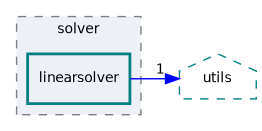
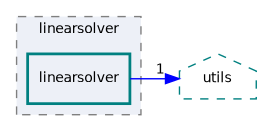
cluster "solver": label "solver" -> "linearsolver"
